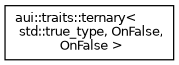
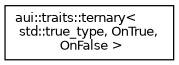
node "aui::traits::ternary< std::true_type, OnFalse, OnFalse >": label "aui::traits::ternary< std::true_type, OnFalse, OnFalse >" -> "aui::traits::ternary< std::true_type, OnTrue, OnFalse >"
